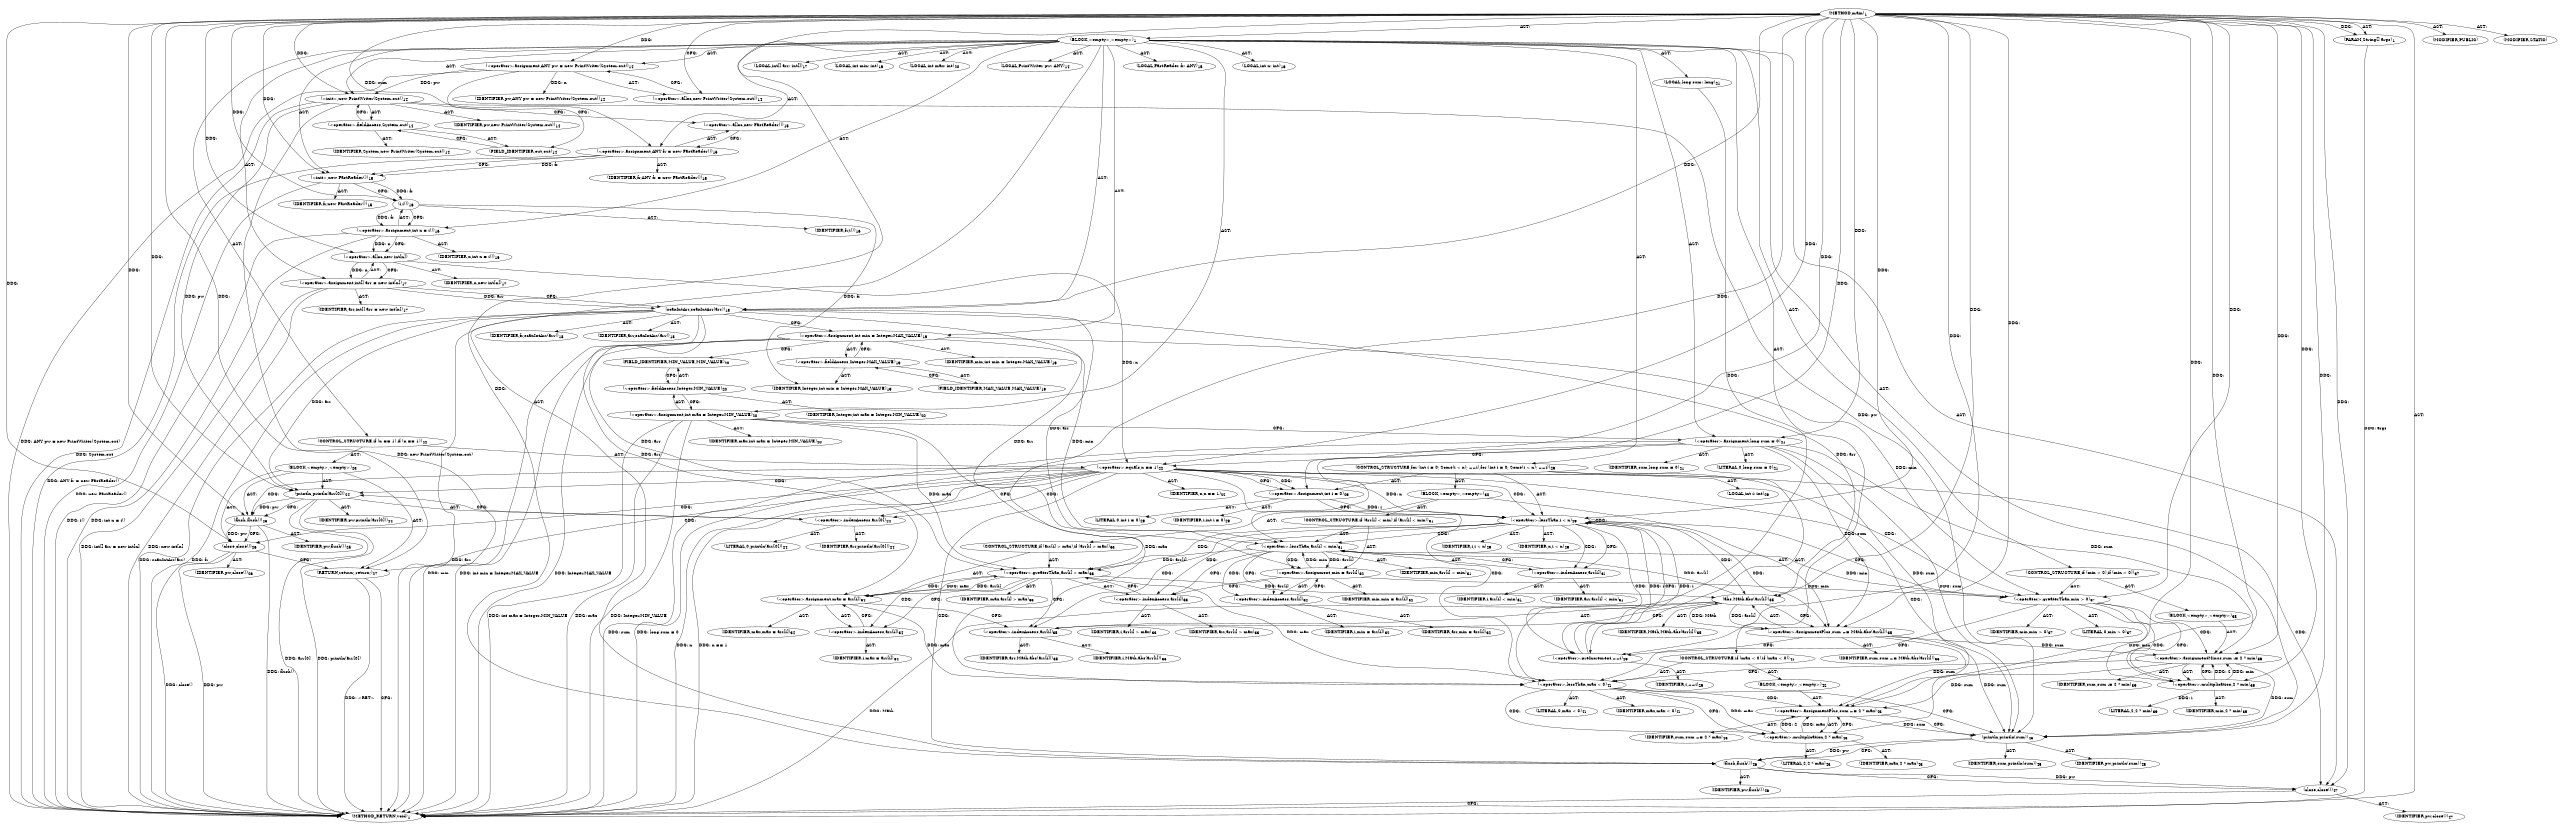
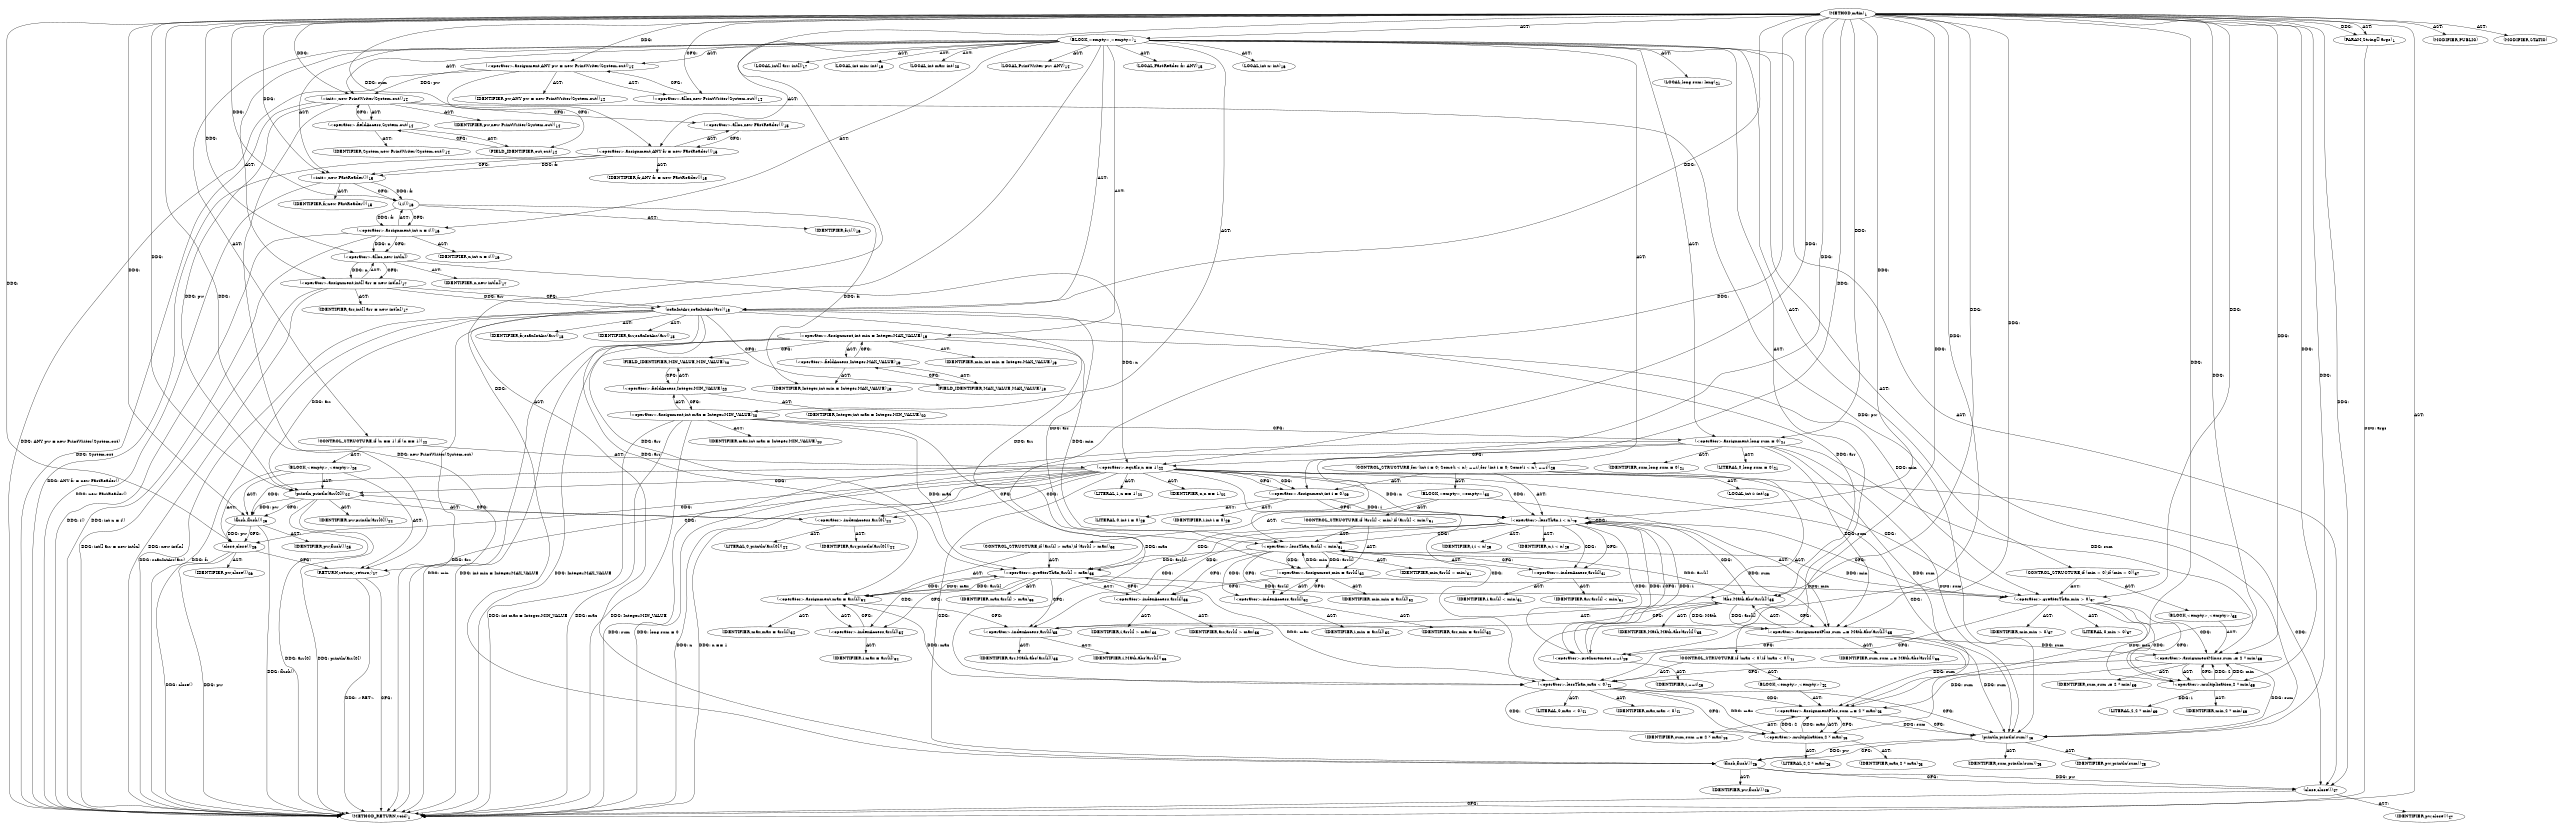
edge "(<operator>.assignment,ANY pw = new PrintWriter(System.out))" -> "(IDENTIFIER,pw,ANY pw = new PrintWriter(System.out))": label "DDG: n" -> "AST: "
edge "(scanIntArr,scanIntArr(arr))" -> "(<operator>.assignment,int min = Integer.MAX_VALUE)": now "(scanIntArr,scanIntArr(arr))" -> "(FIELD_IDENTIFIER,MAX_VALUE,MAX_VALUE)"
edge "(LOCAL,long sum: long)" -> "(<operator>.lessThan,max < 0)": now "(METHOD,main)" -> "(<operator>.lessThan,max < 0)"
node "(LITERAL,1,n == 1)": added
node "(<operator>.lessThan,i < n)": text "29" -> "79"
edge "(<operator>.lessThan,i < n)" -> "(<operator>.assignmentPlus,sum += Math.abs(arr[i]))": label "CDG: " -> "DDG: sum"
edge "(abs,Math.abs(arr[i]))" -> "(METHOD_RETURN,void)": removed, label "DDG: Math"
